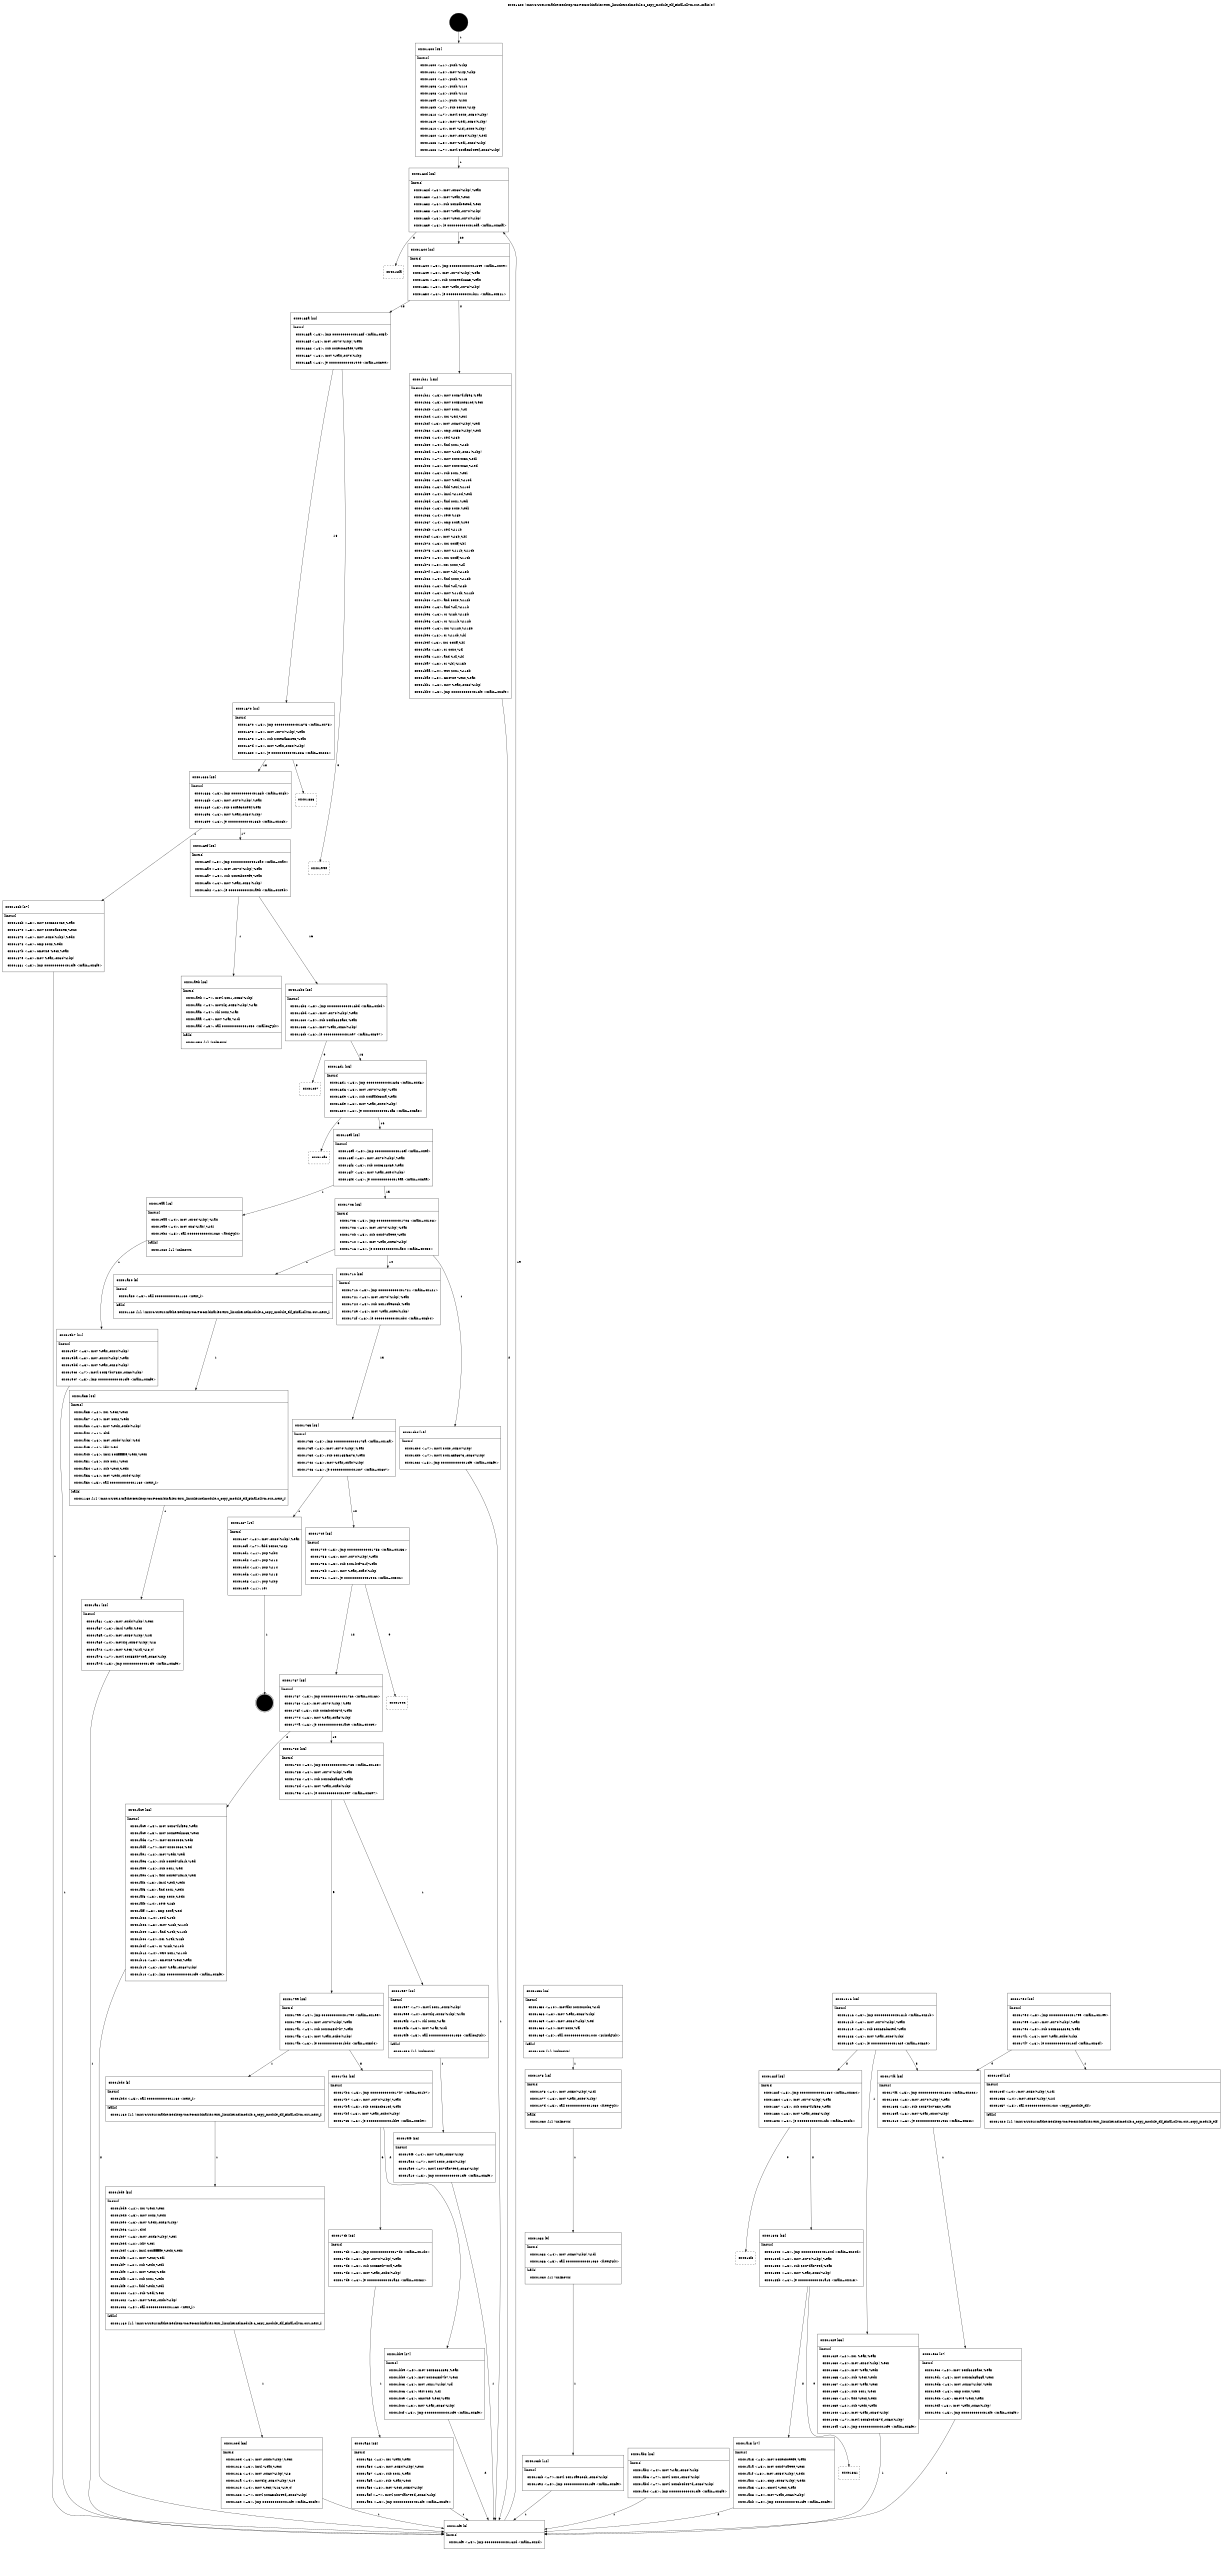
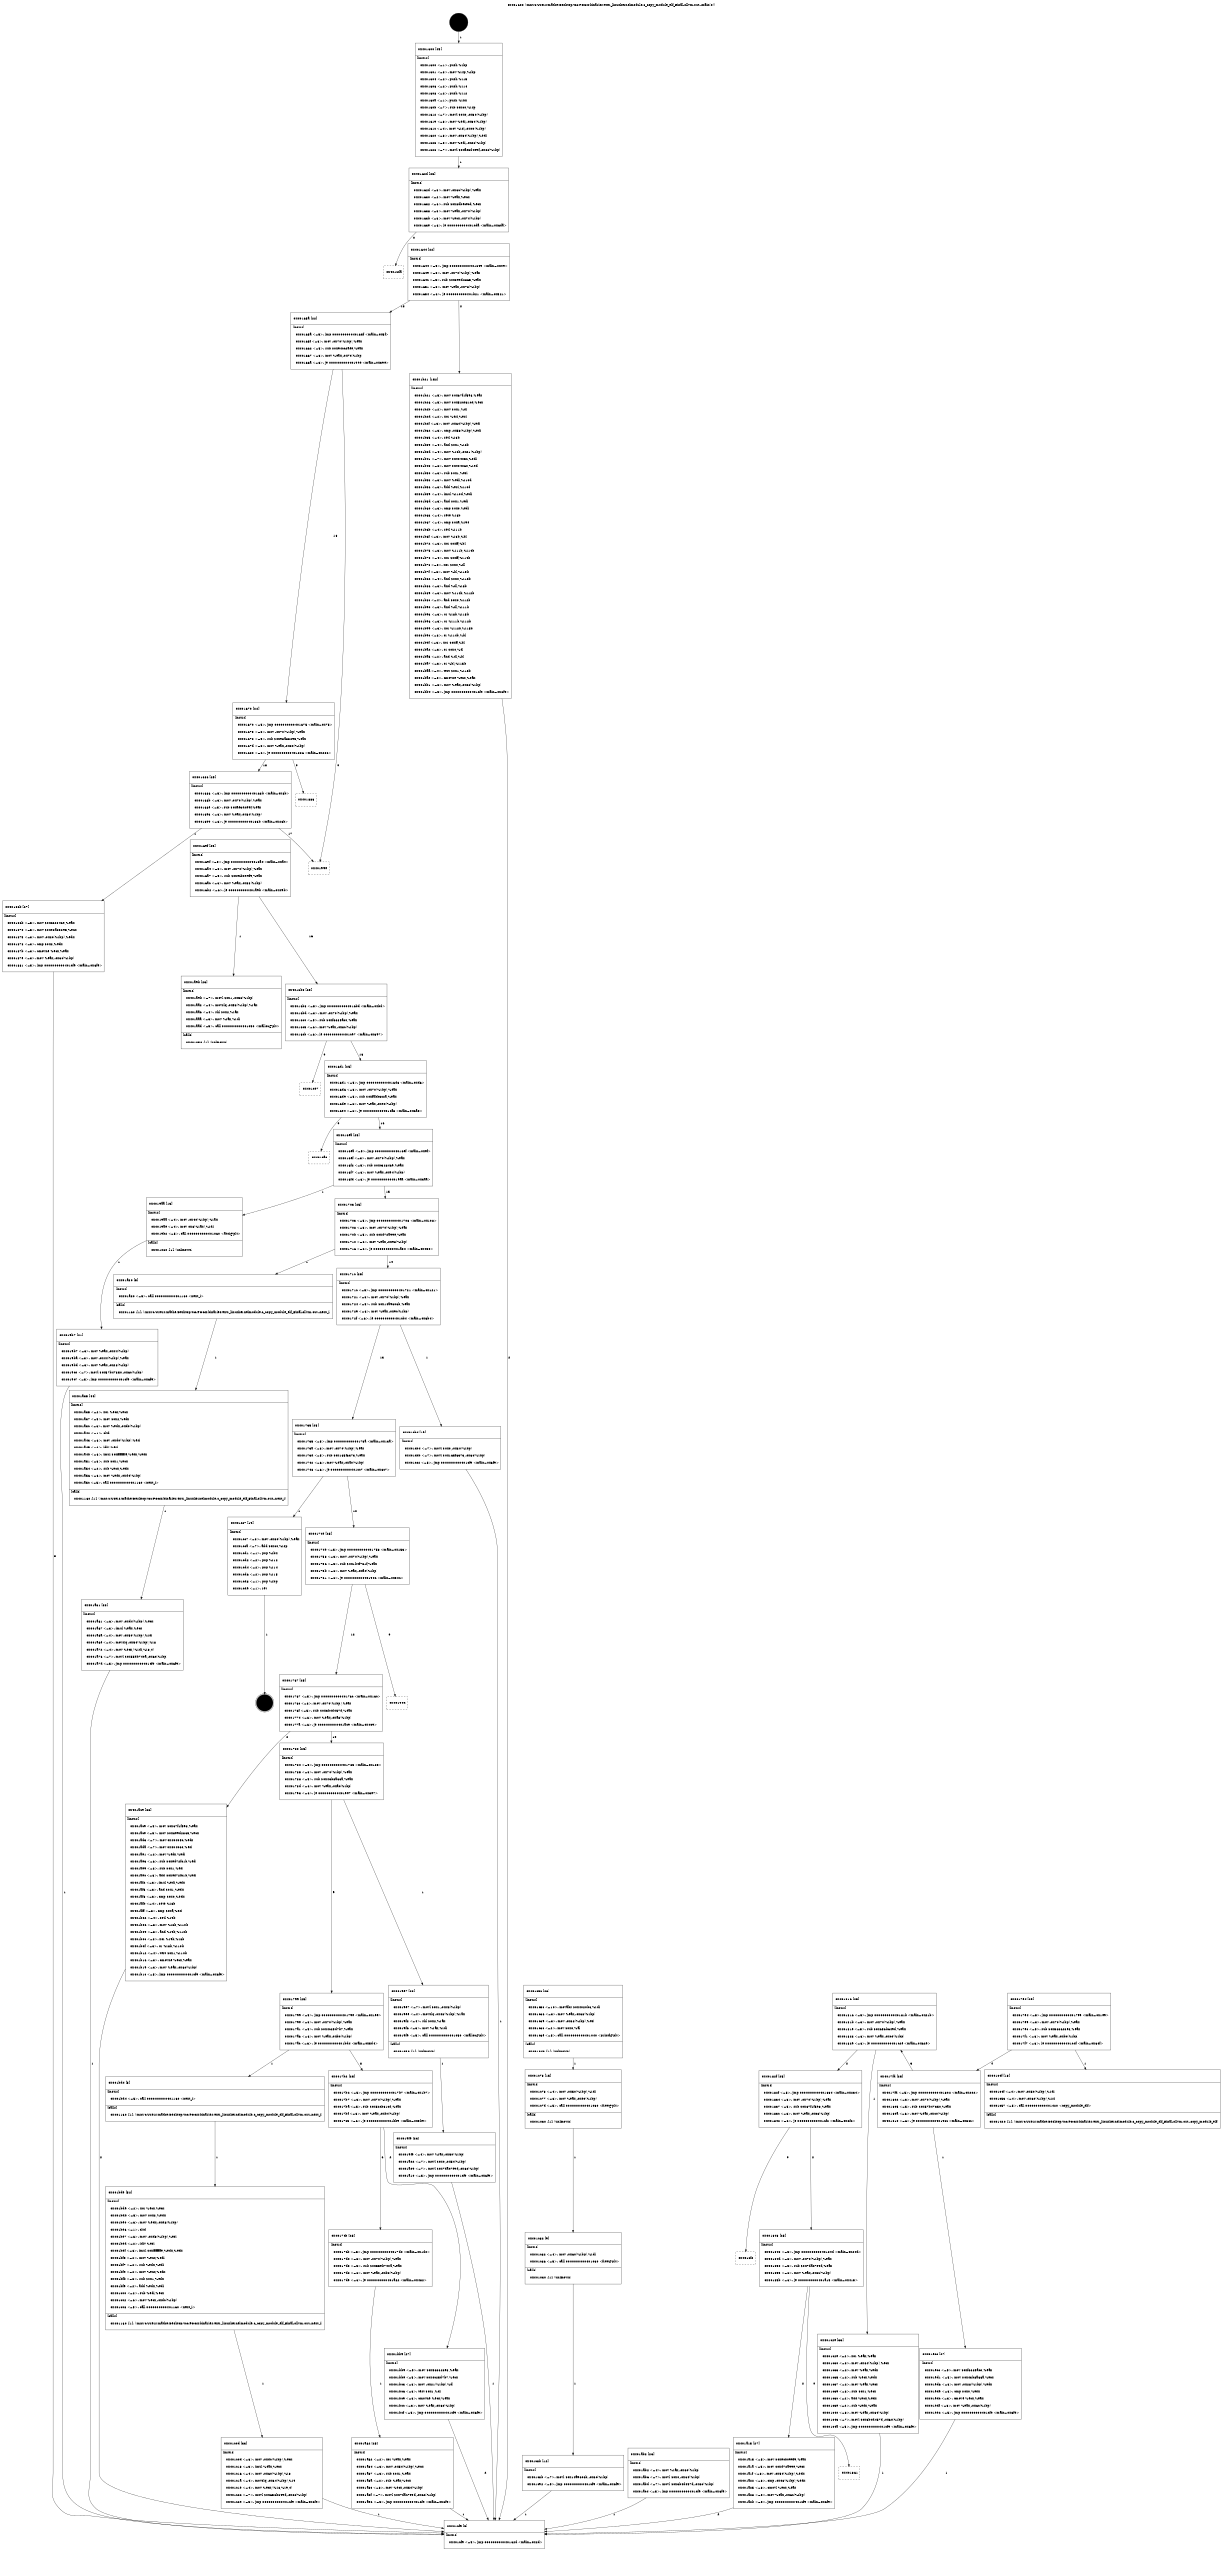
edge "0x40162d [23]" -> "0x401644 [22]": removed, label "20"
edge "0x401686 [25]" -> "0x40169f [25]": now "0x401686 [25]" -> "0x40199e"
edge "0x401703 [25]" -> "0x401cb4 [19]": now "0x40171c [25]" -> "0x401cb4 [19]"
edge "0x401cf9 [5]" -> "0x40162d [23]": removed, label "19"
edge "0x40186b [27]" -> "0x401cf9 [5]": label " 1" -> " 8"
edge "0x401816 [25]" -> "0x4017fd [25]": reversed
